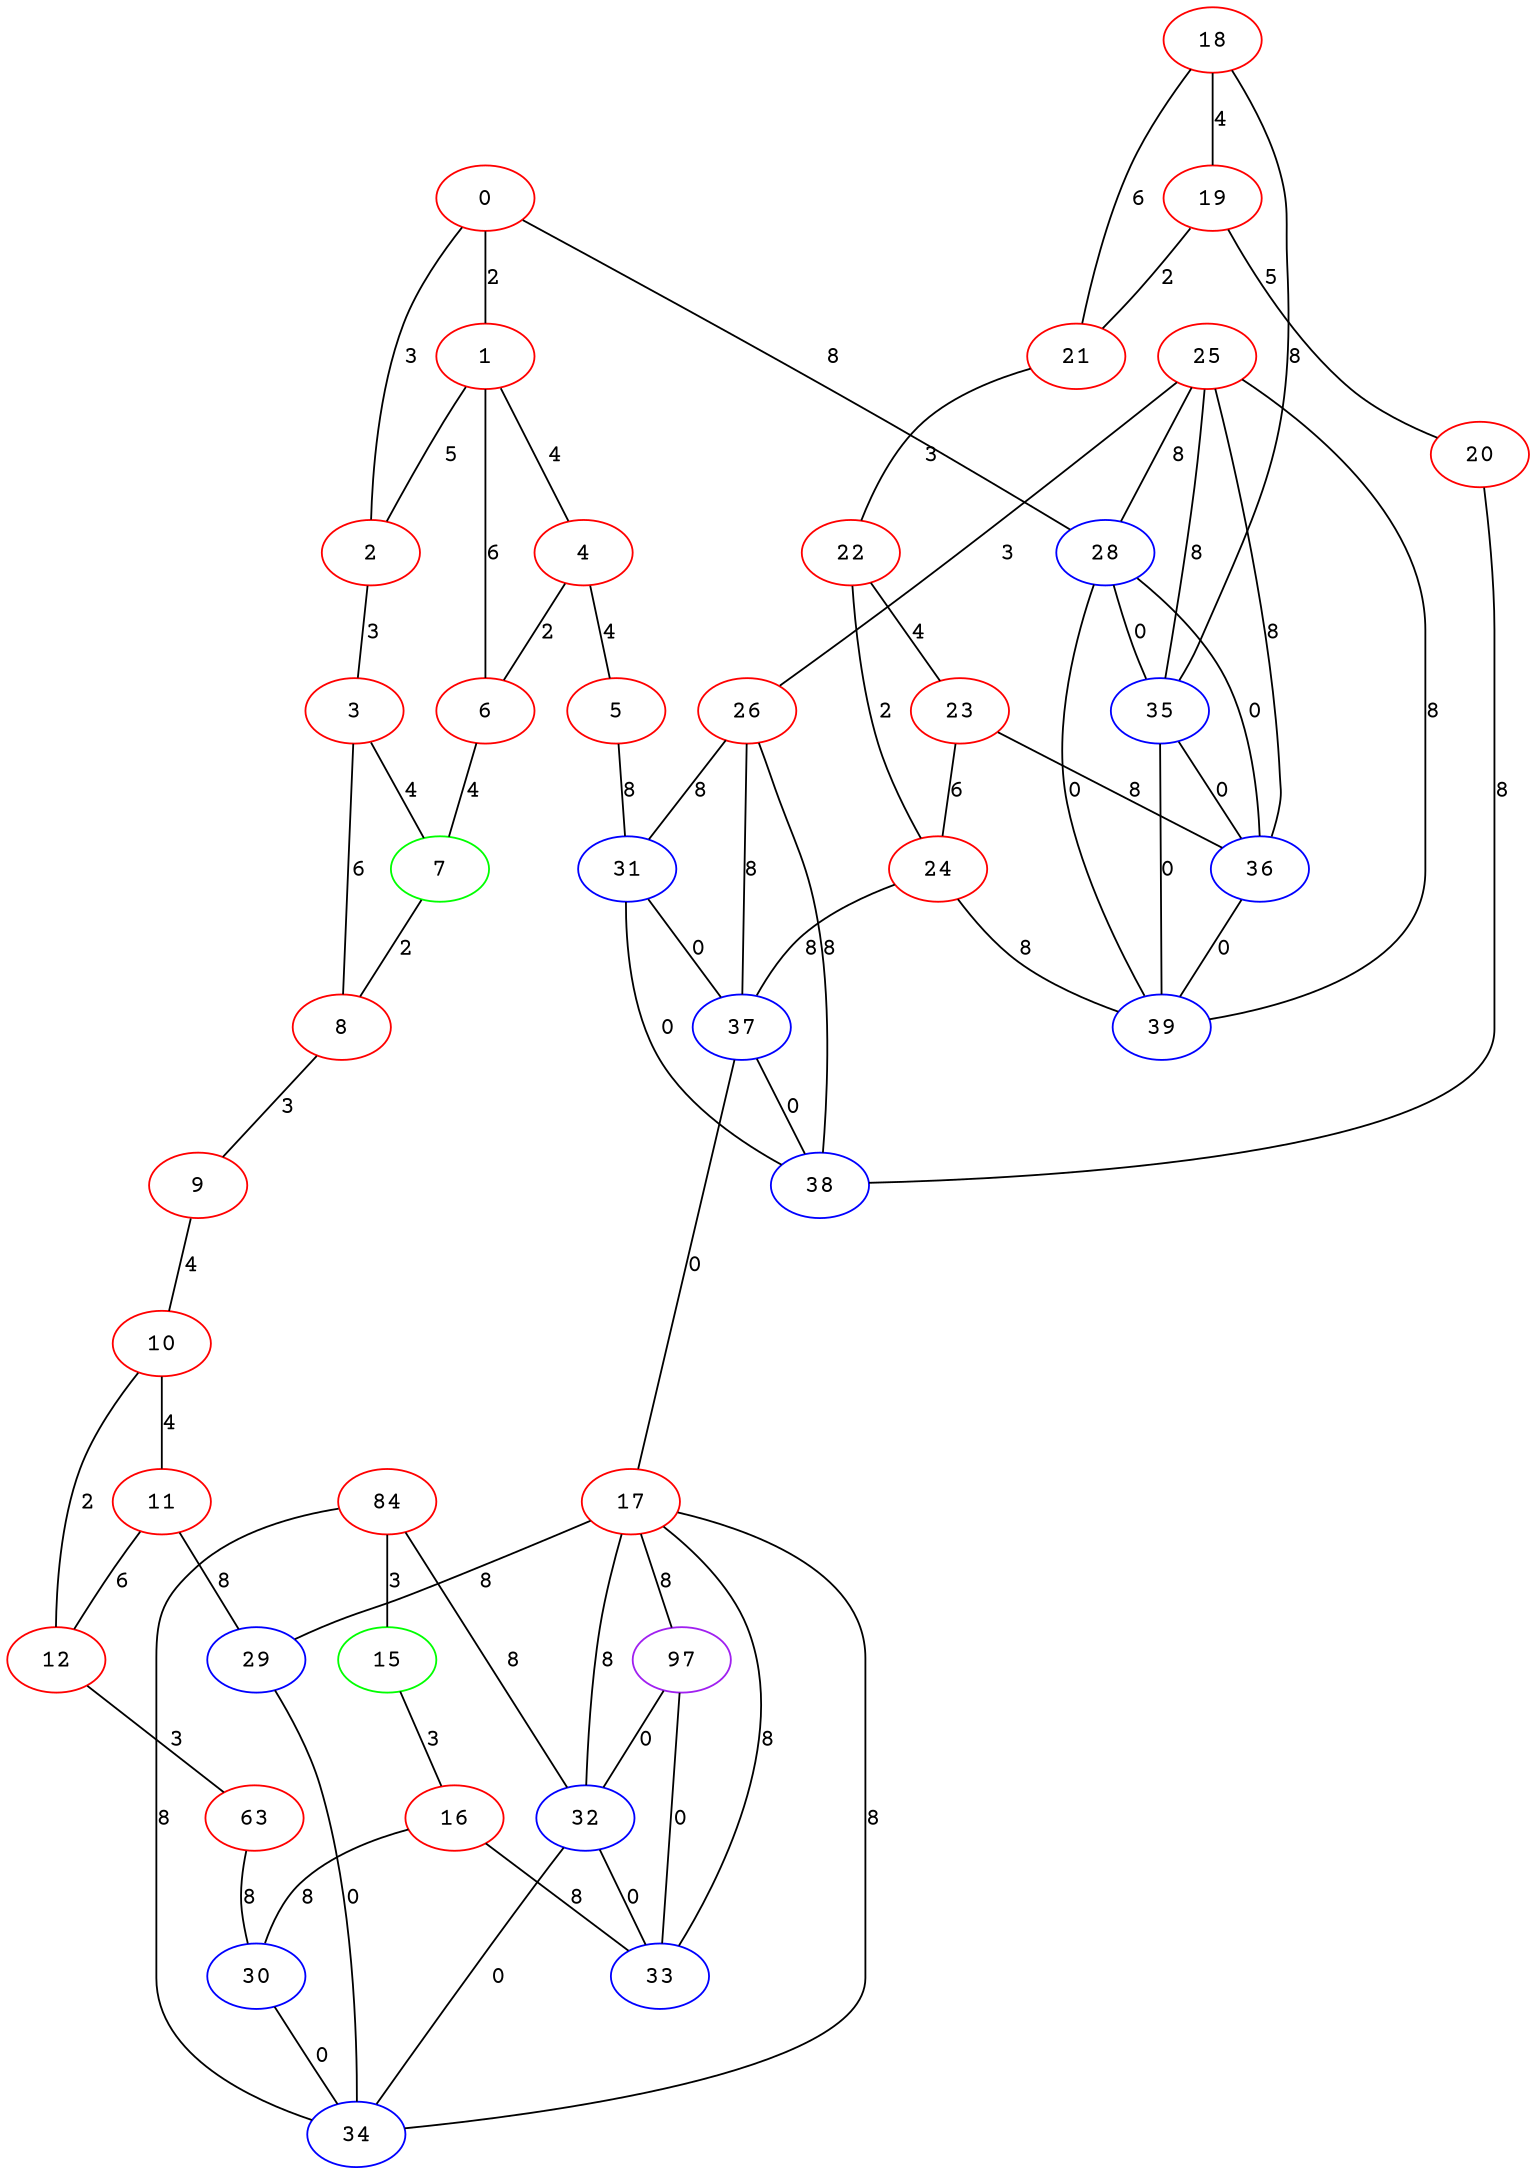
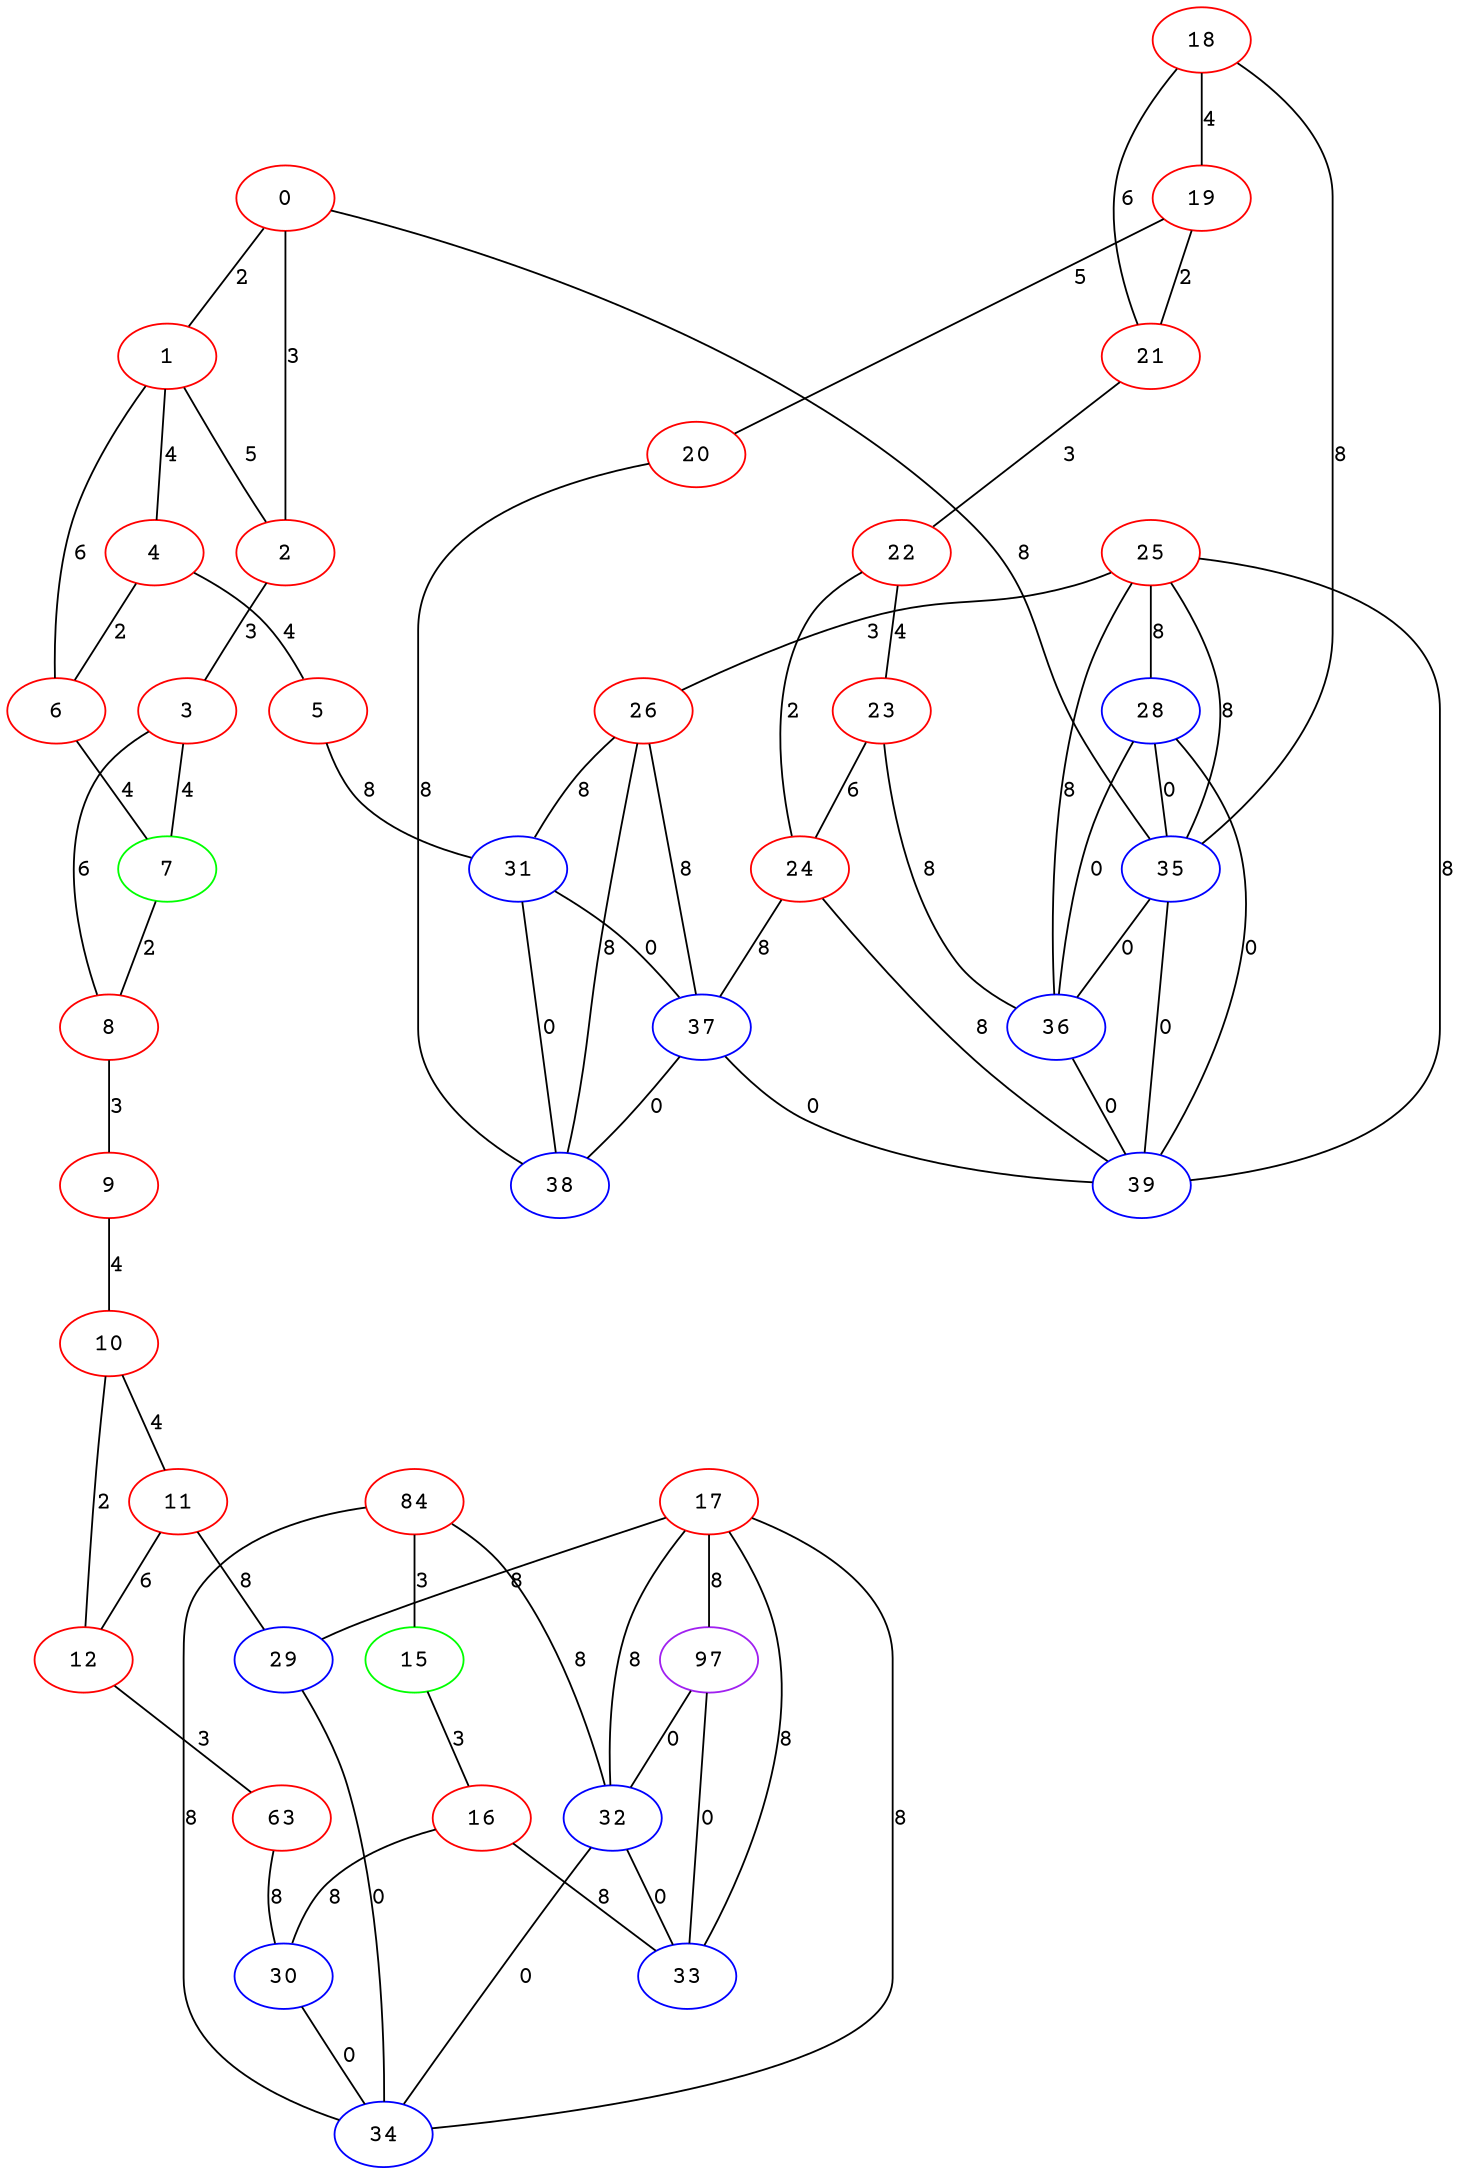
edge "0" -- "28": now "0" -- "35"
edge "37" -- "17": now "37" -- "39"
